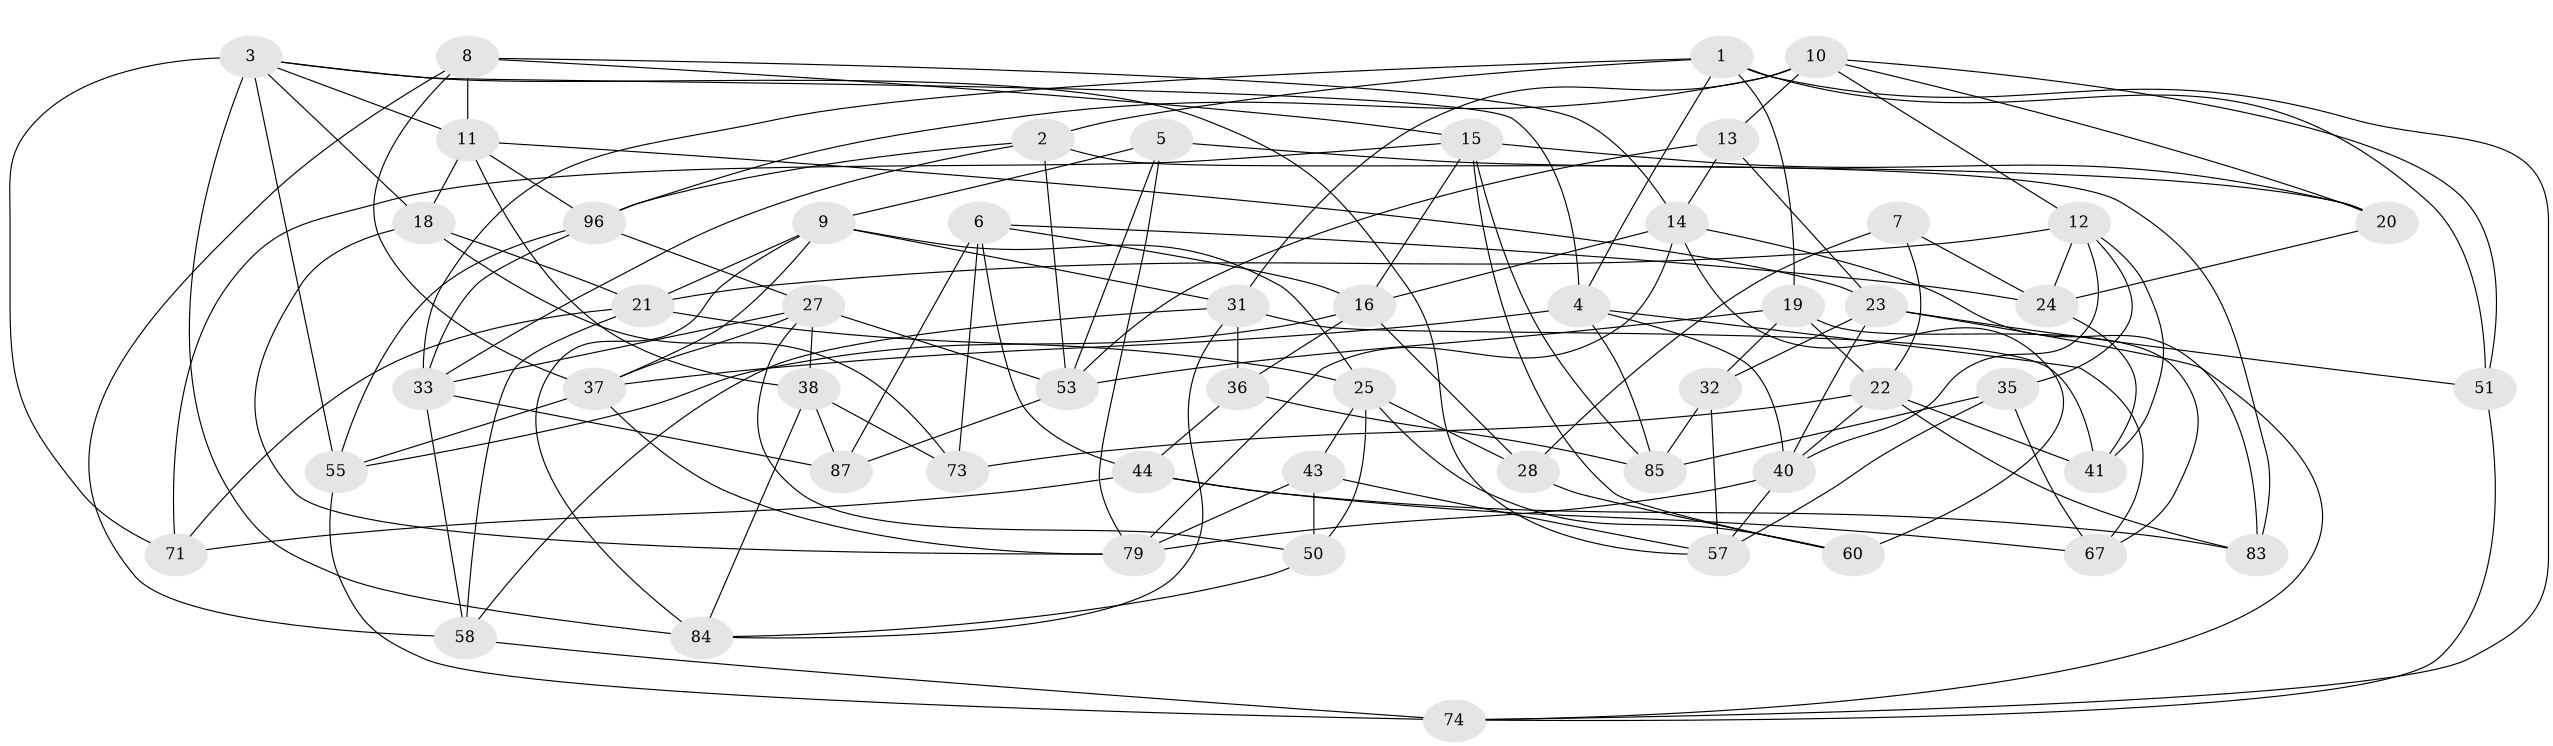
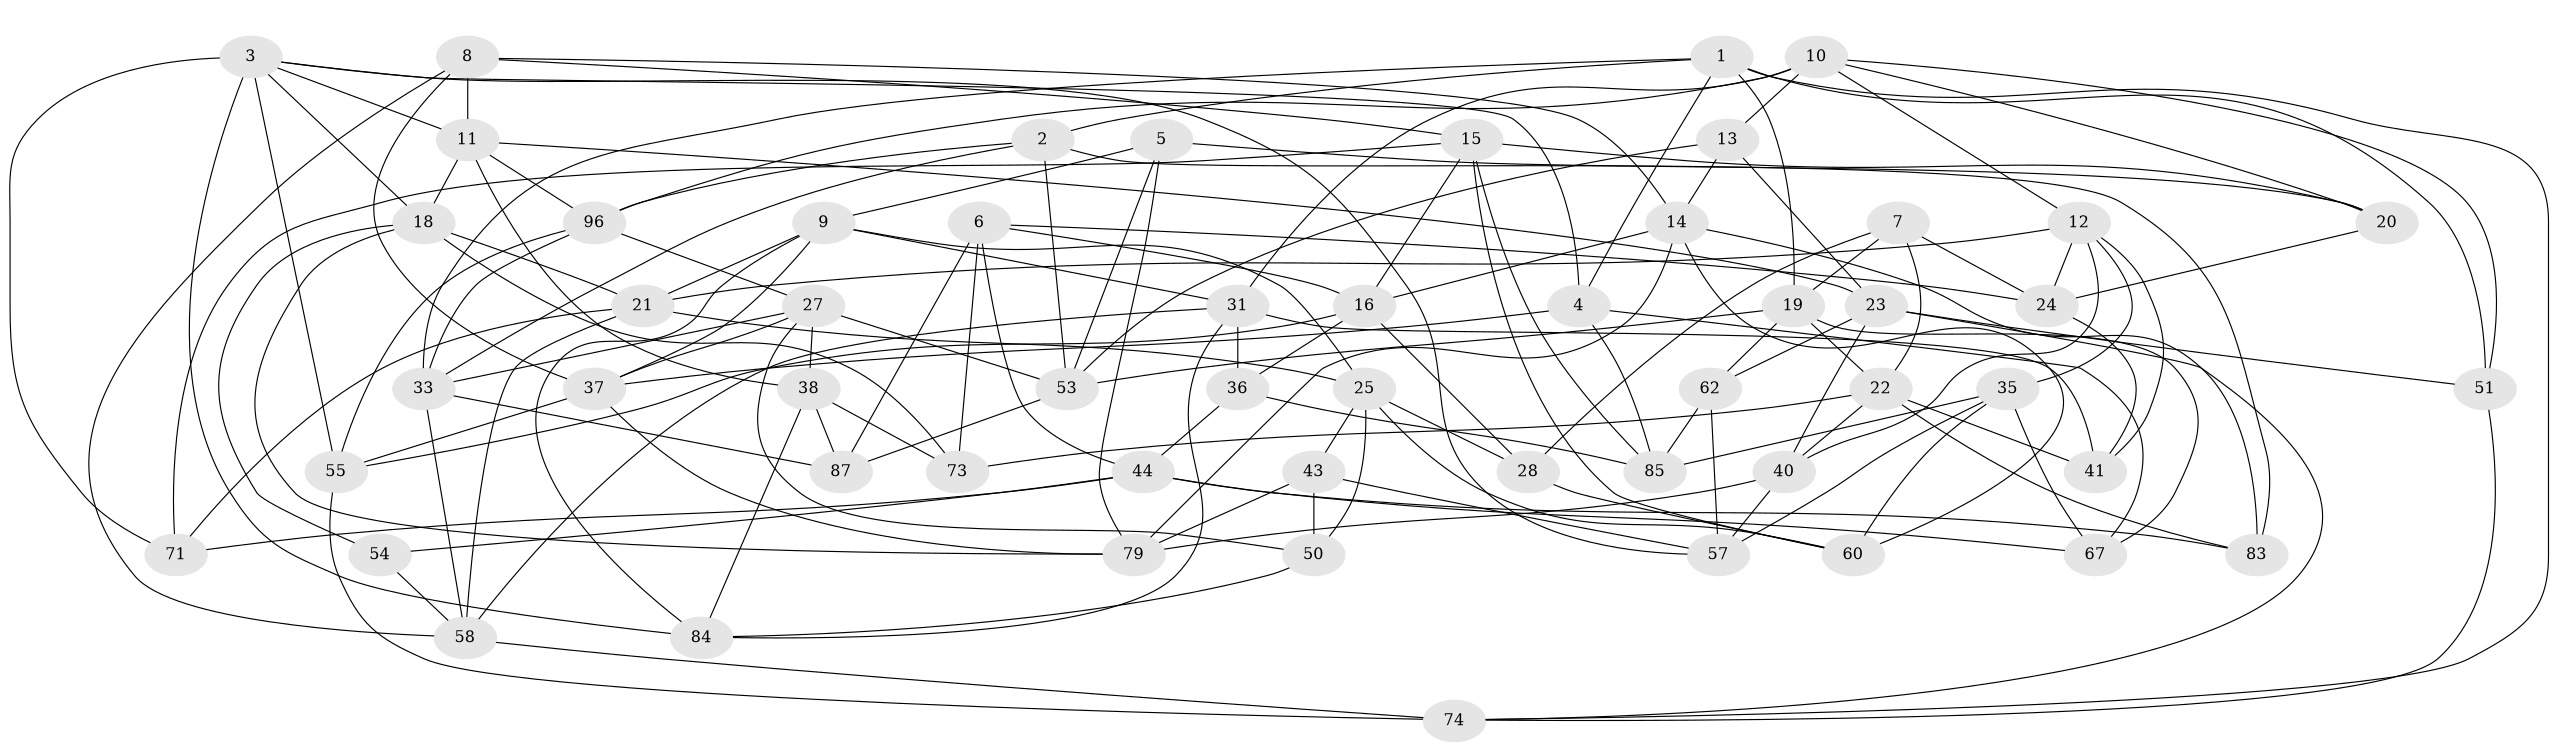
edge "7" -- "19": added
edge "4" -- "40": removed
node "32": label "32" -> "62"
edge "35" -- "60": added
node "54": added
